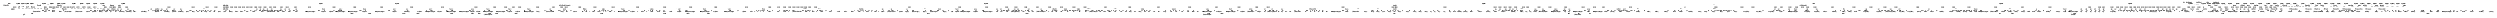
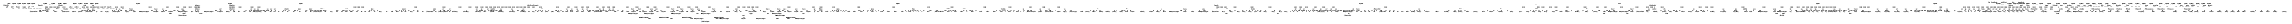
edge "void initialize(java.net.URL,java.util.ResourceBundle)" -> "anonymous97": now "javafx.scene.control.ComboBoxBase" -> "anonymous97"
node "observableArrayList()": removed
edge "javafx.collections.ObservableList" -> "typeData": reversed
